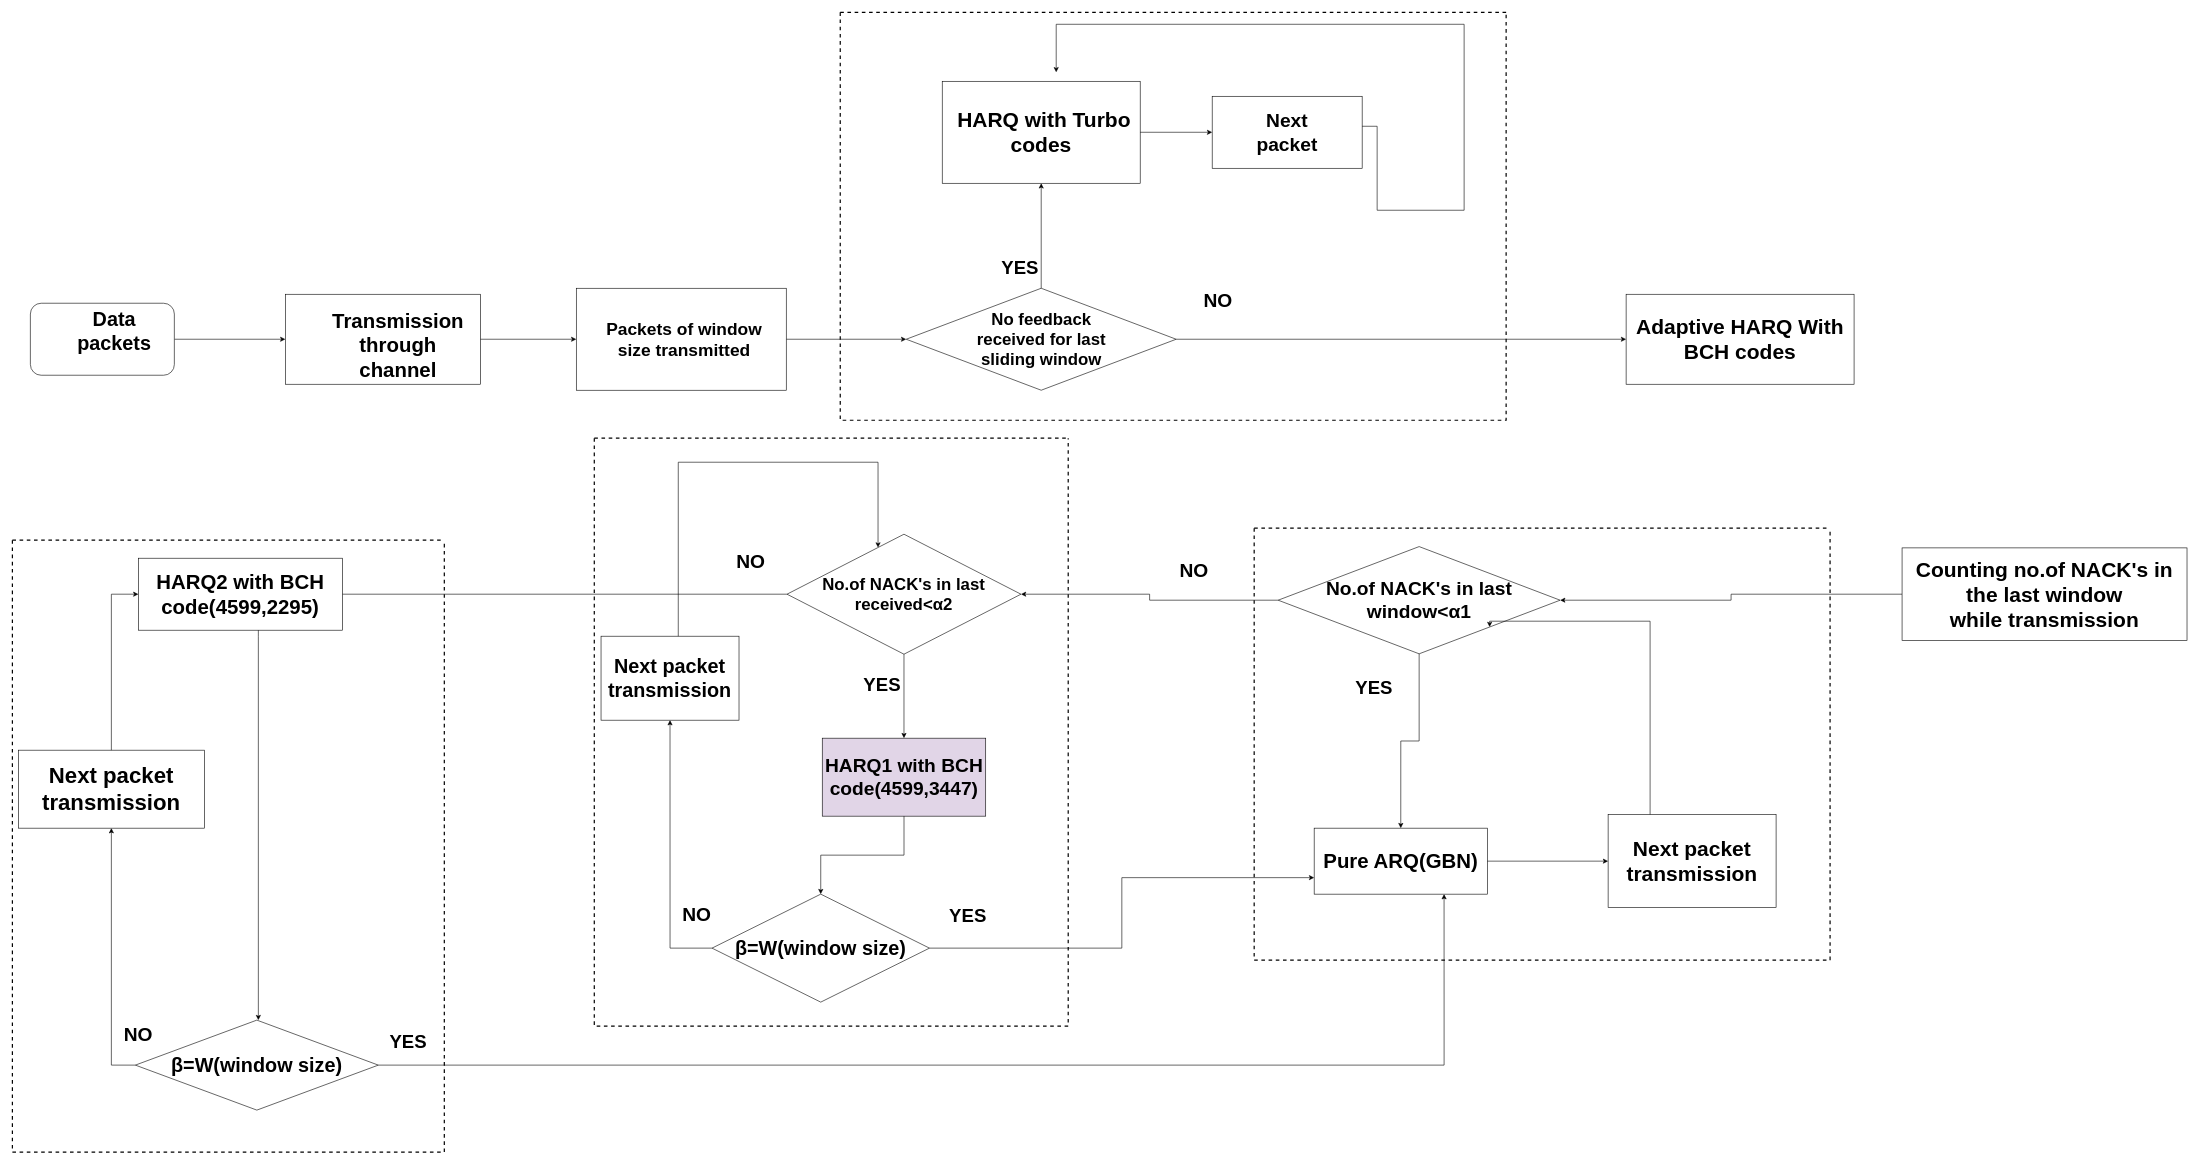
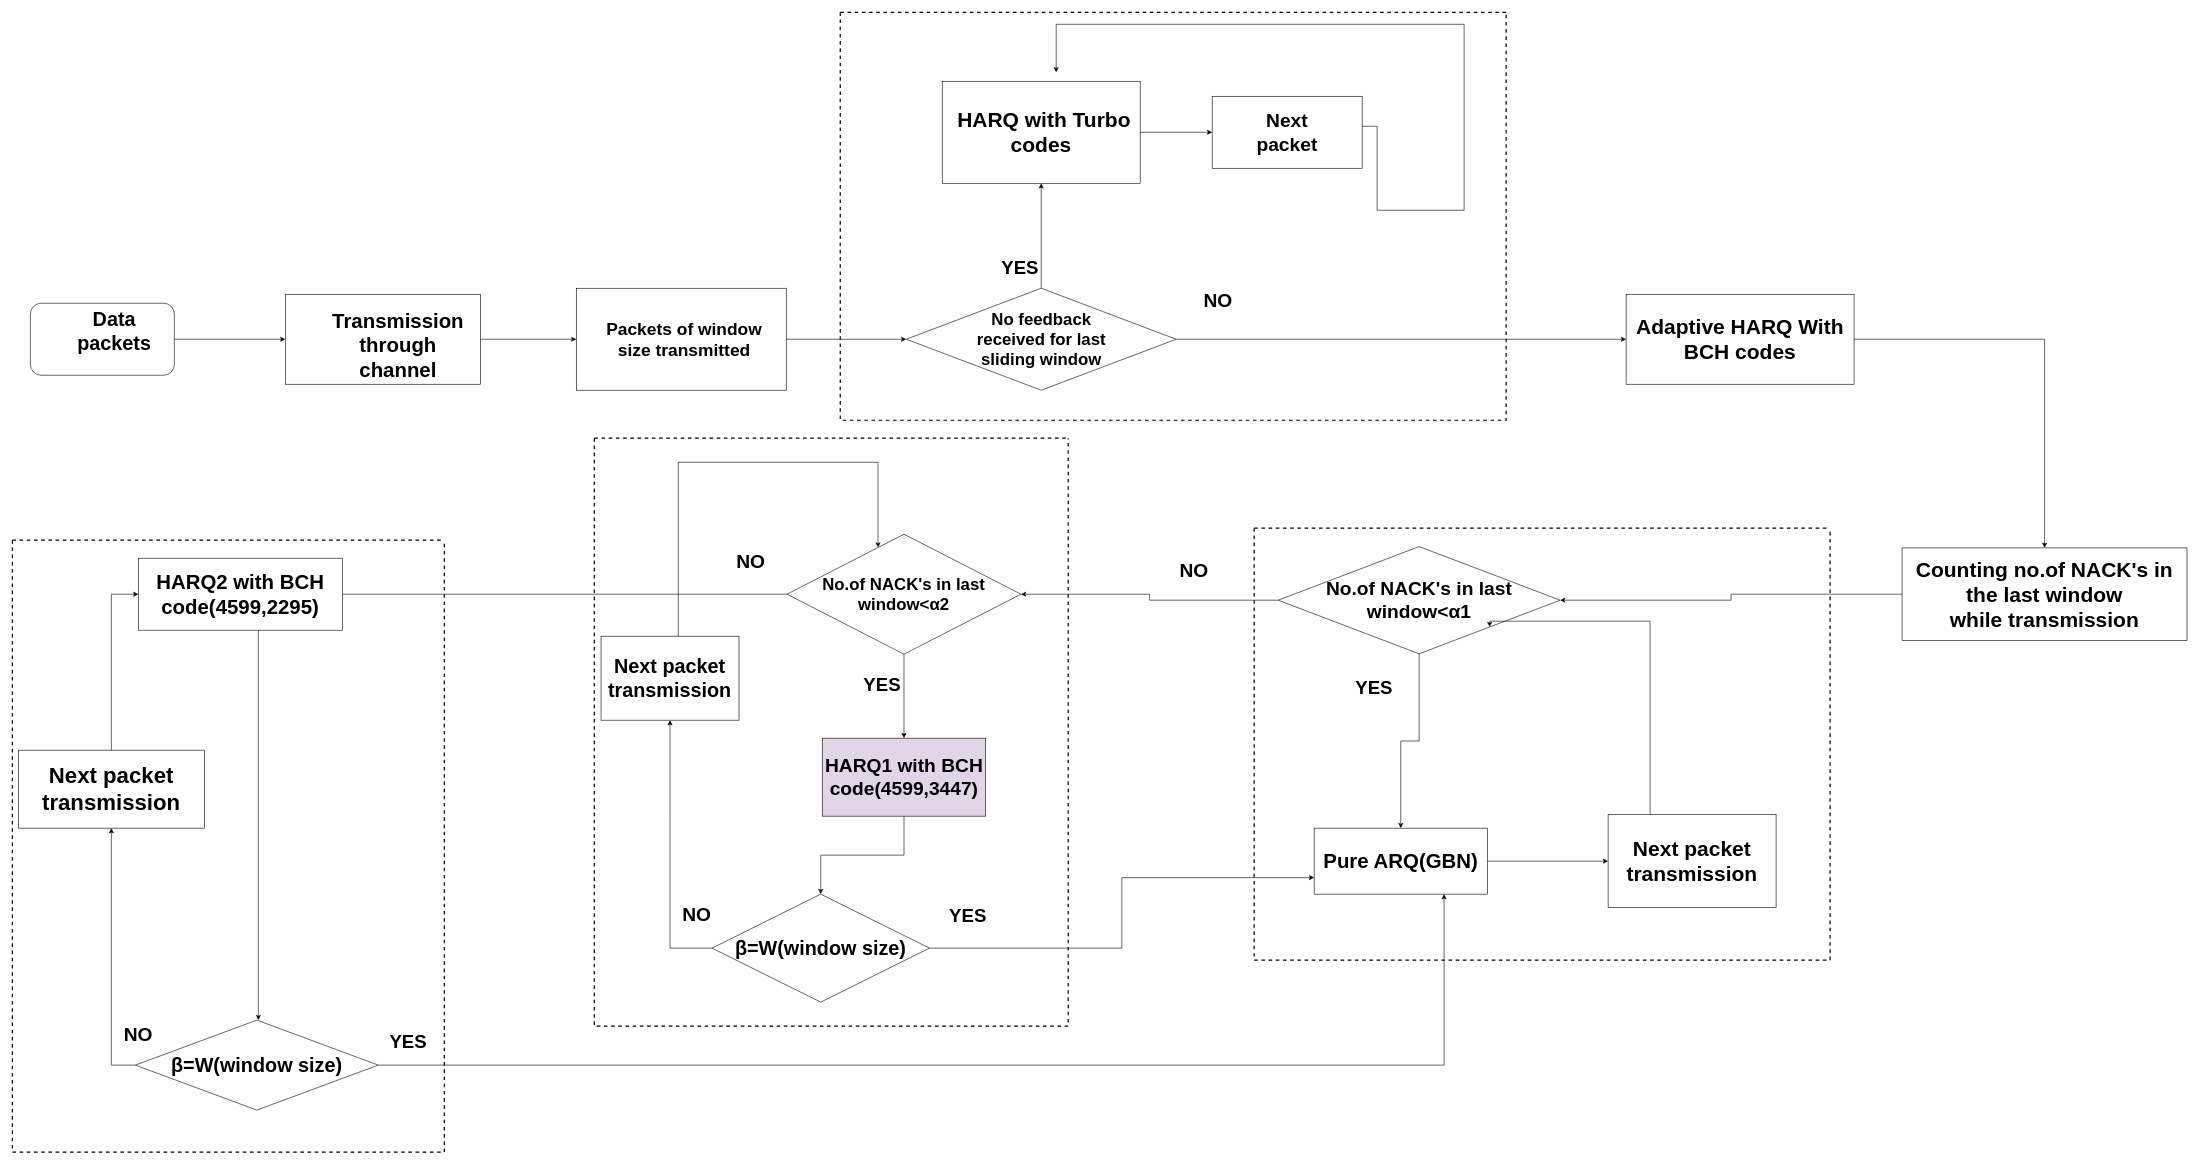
edge "Adaptive HARQ With BCH codes" -> "Counting no.of NACK's in the last window while transmission": added
node "No.of NACK's in last received<α2": label "No.of NACK's in last received<α2" -> "No.of NACK's in last window<α2"
